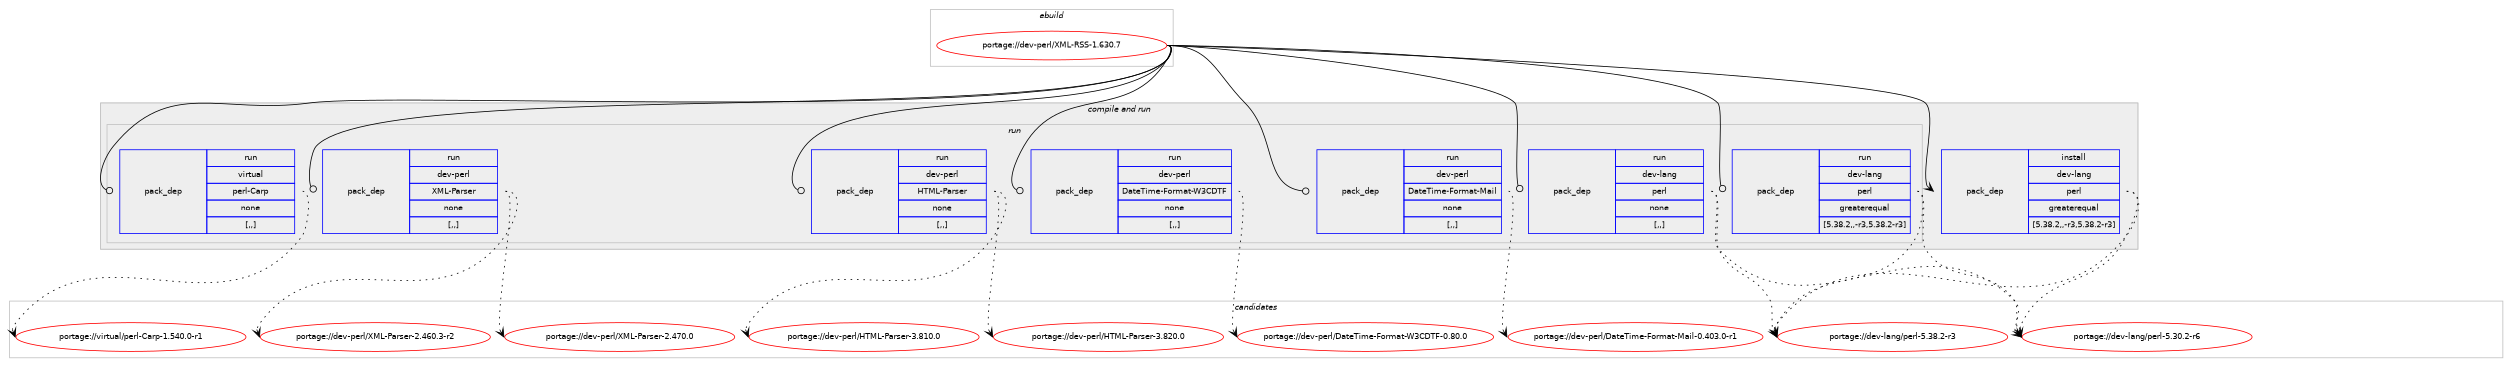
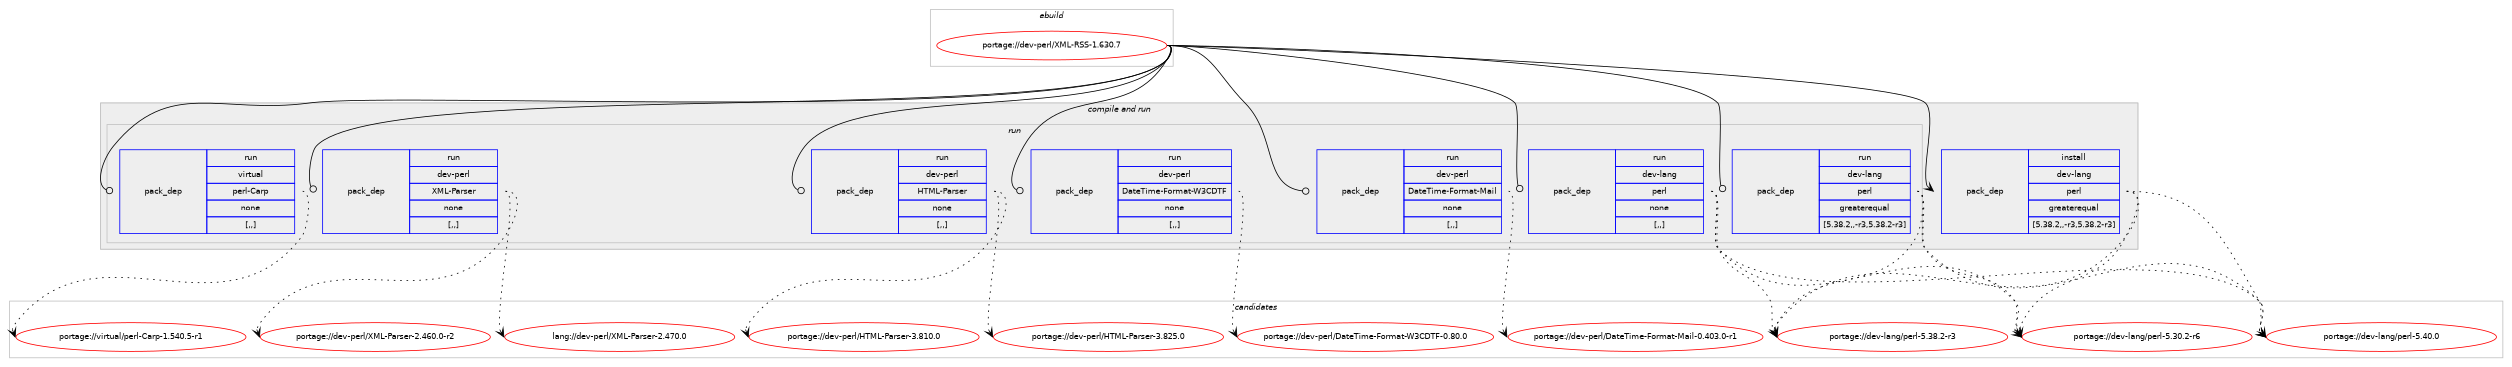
node "portage://virtual/perl-Carp-1.540.0-r1": label "portage://virtual/perl-Carp-1.540.0-r1" -> "portage://virtual/perl-Carp-1.540.5-r1"
node "portage://dev-perl/XML-Parser-2.460.3-r2": label "portage://dev-perl/XML-Parser-2.460.3-r2" -> "portage://dev-perl/XML-Parser-2.460.0-r2"
node "portage://dev-perl/XML-Parser-2.470.0": label "portage://dev-perl/XML-Parser-2.470.0" -> "lang://dev-perl/XML-Parser-2.470.0"
node "portage://dev-perl/HTML-Parser-3.820.0": label "portage://dev-perl/HTML-Parser-3.820.0" -> "portage://dev-perl/HTML-Parser-3.825.0"
node "portage://dev-lang/perl-5.40.0": added
